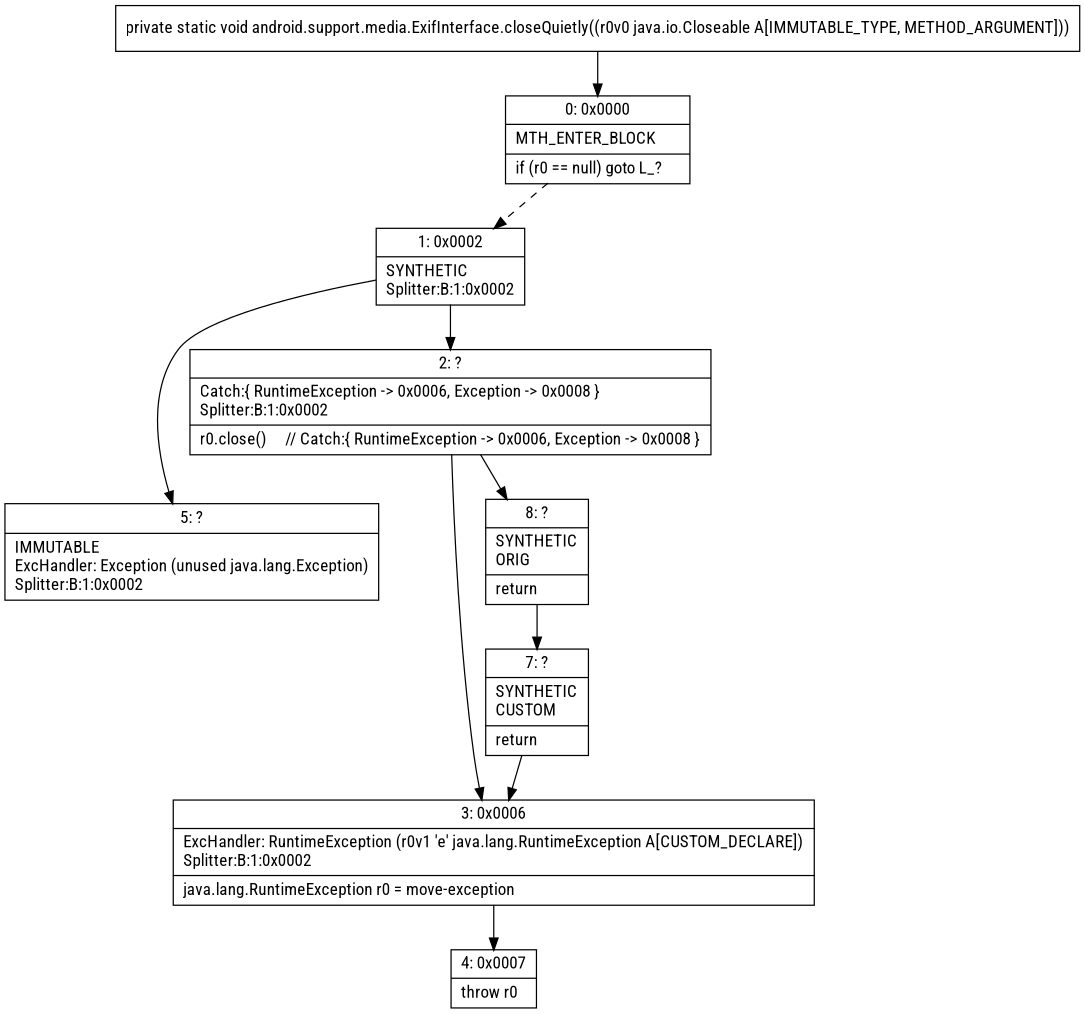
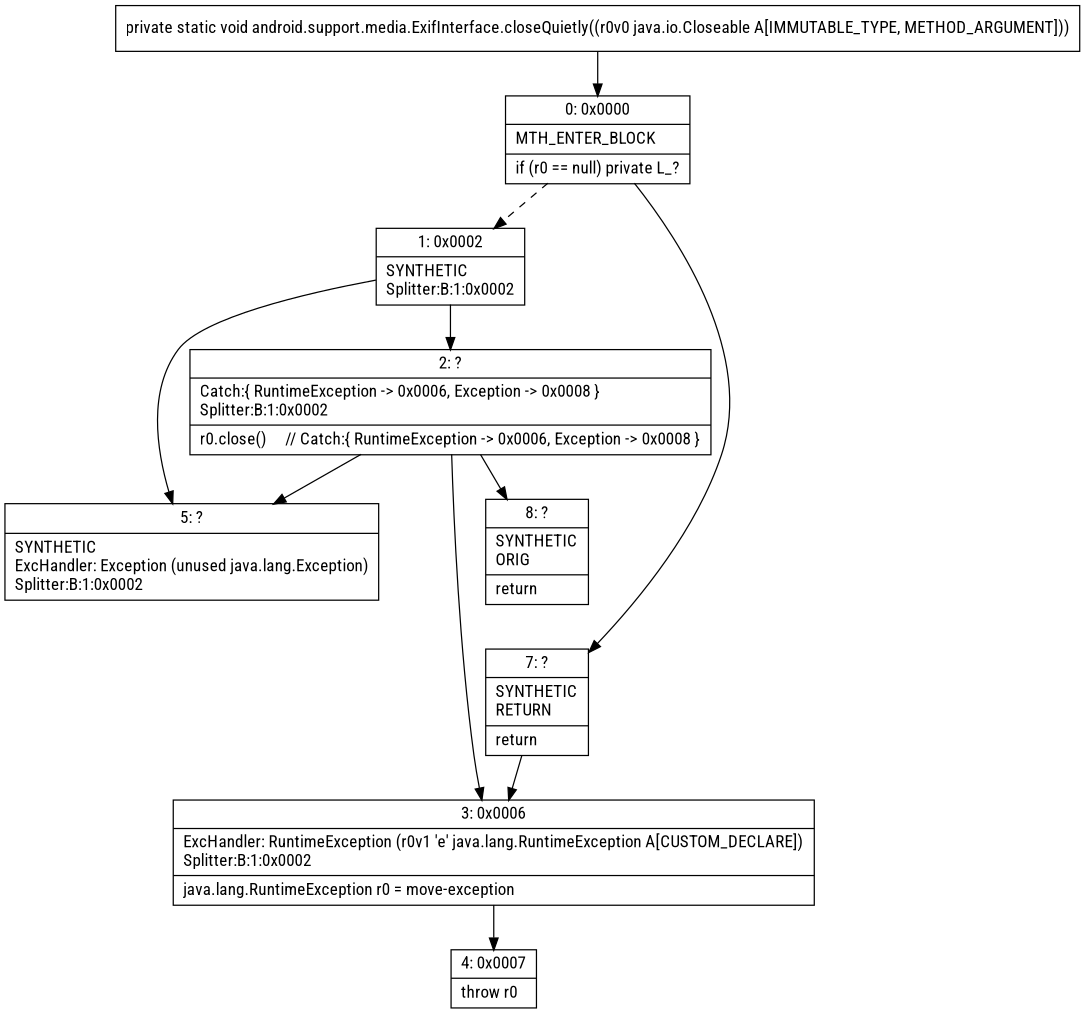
node "0: 0x0000": text "if (r0 == null) goto L_?" -> "if (r0 == null) private L_?"
edge "2: ?" -> "5: ?": added
node "5: ?": text "IMMUTABLE" -> "SYNTHETIC"
edge "8: ?" -> "7: ?": now "0: 0x0000" -> "7: ?"
node "7: ?": text "CUSTOM" -> "RETURN"
